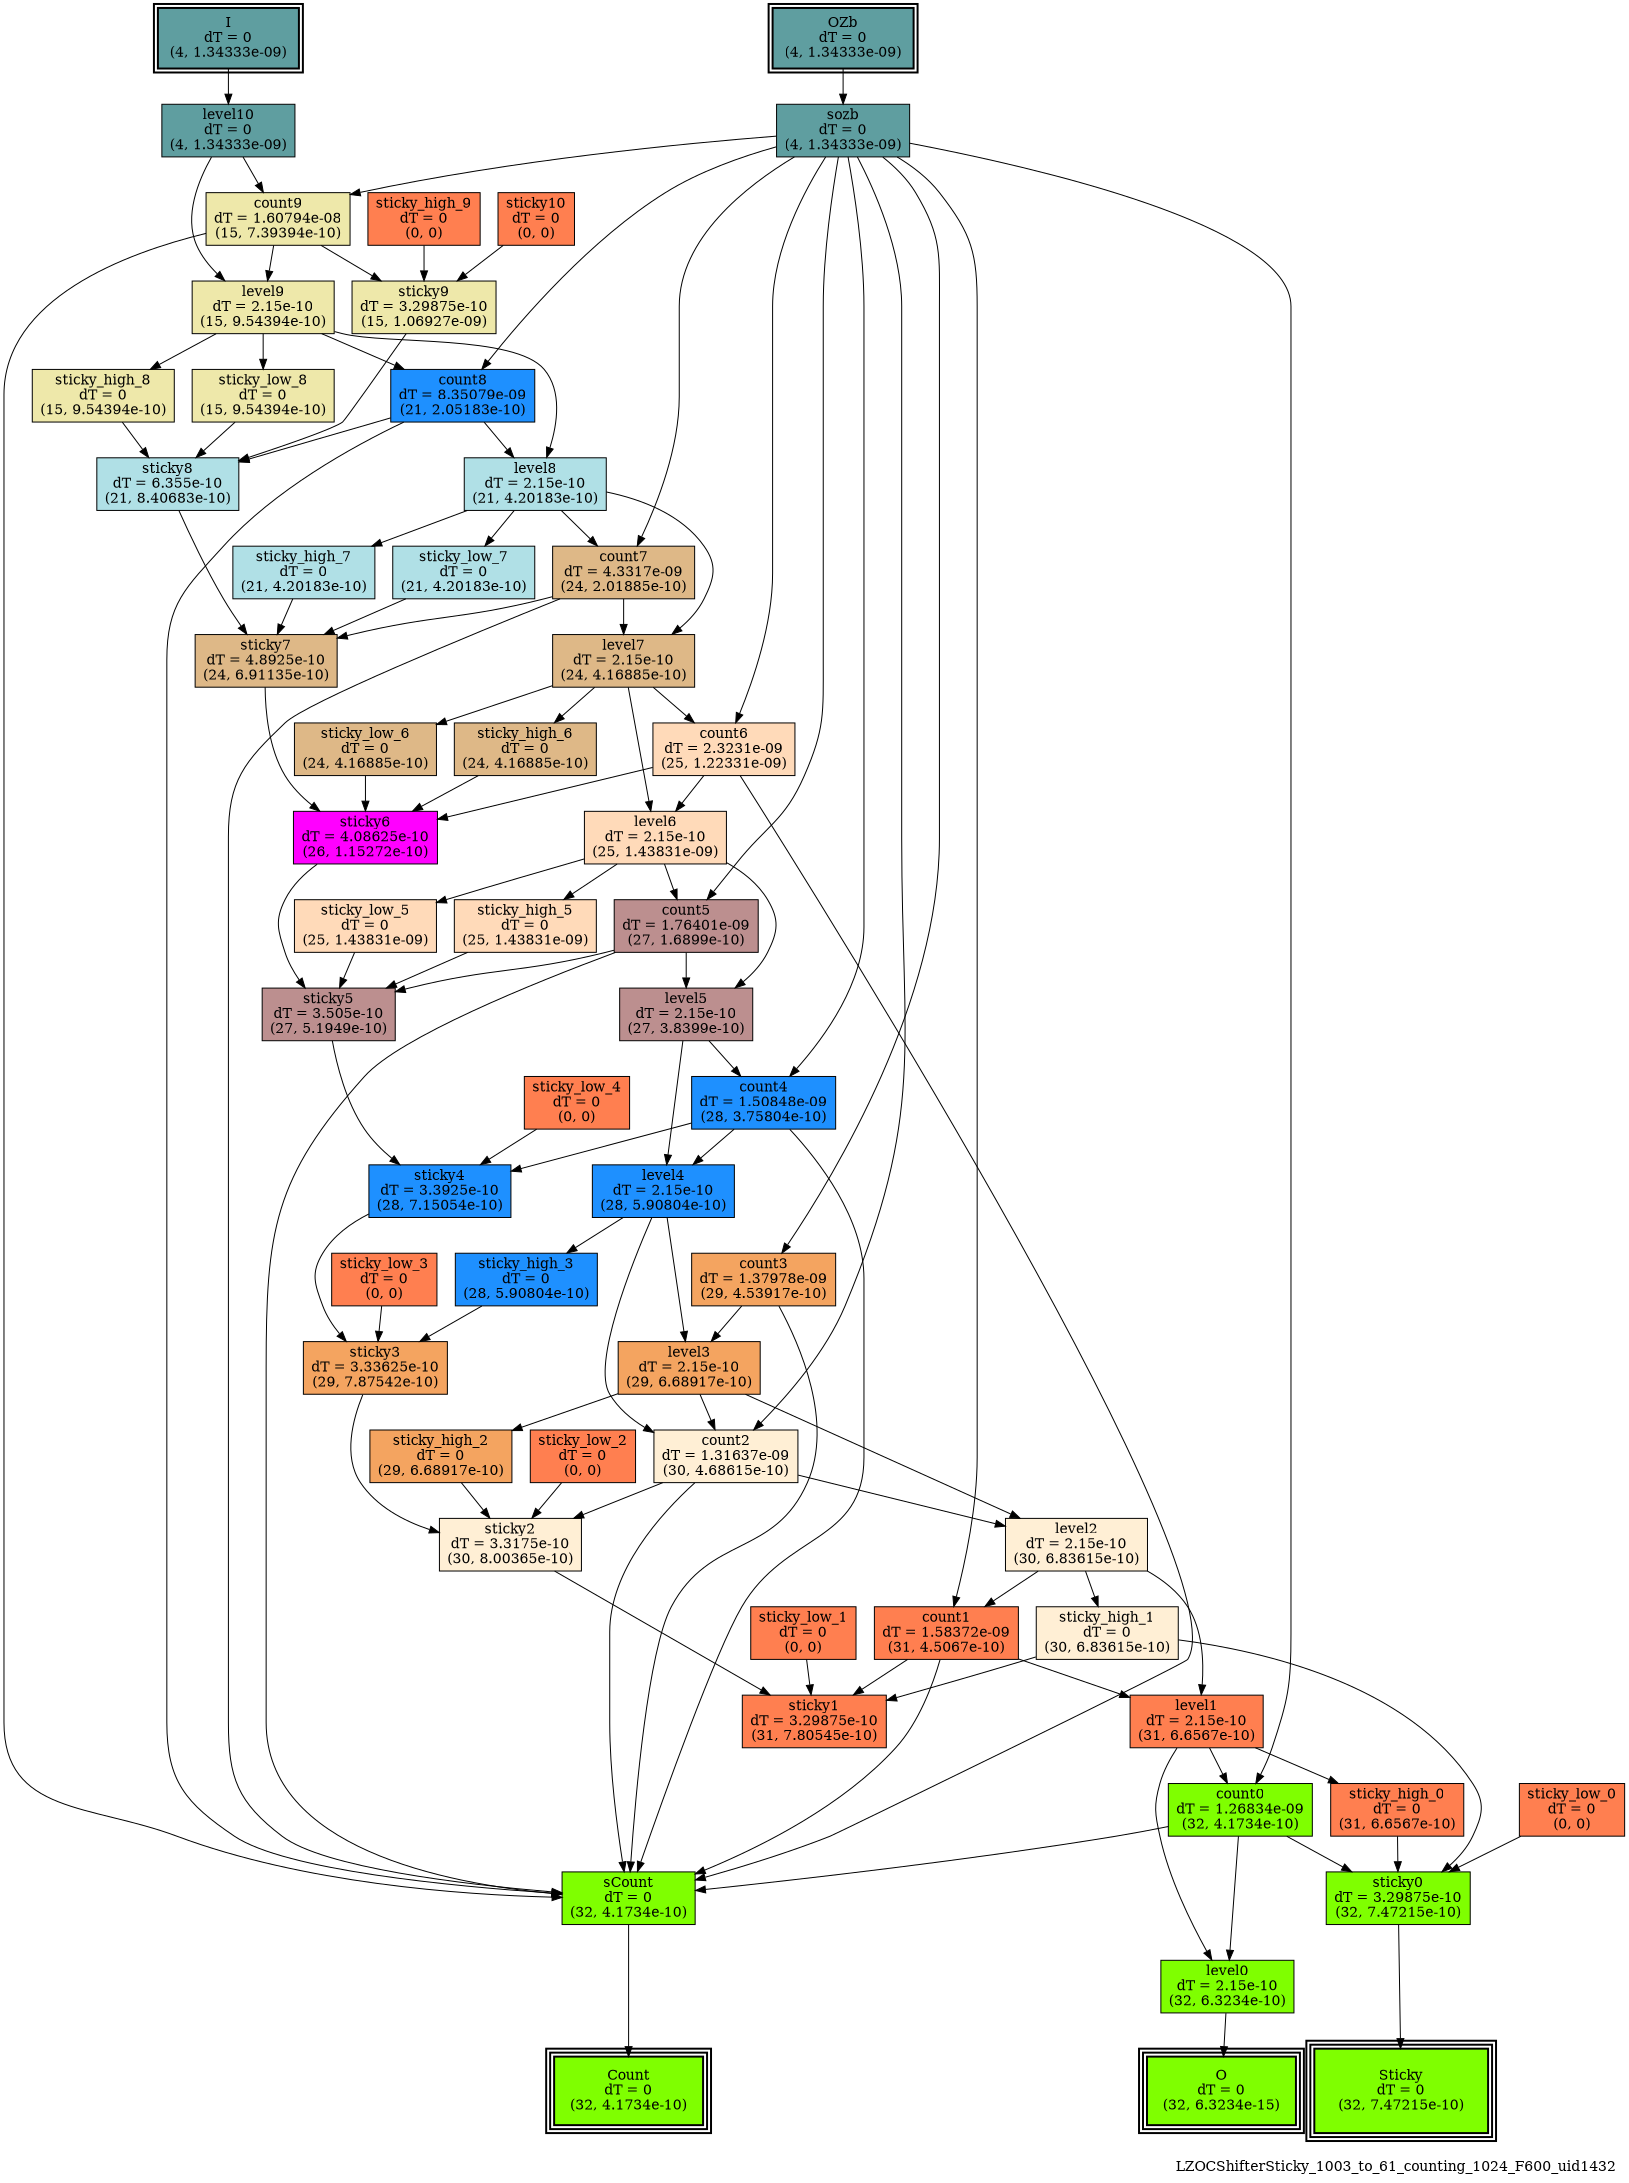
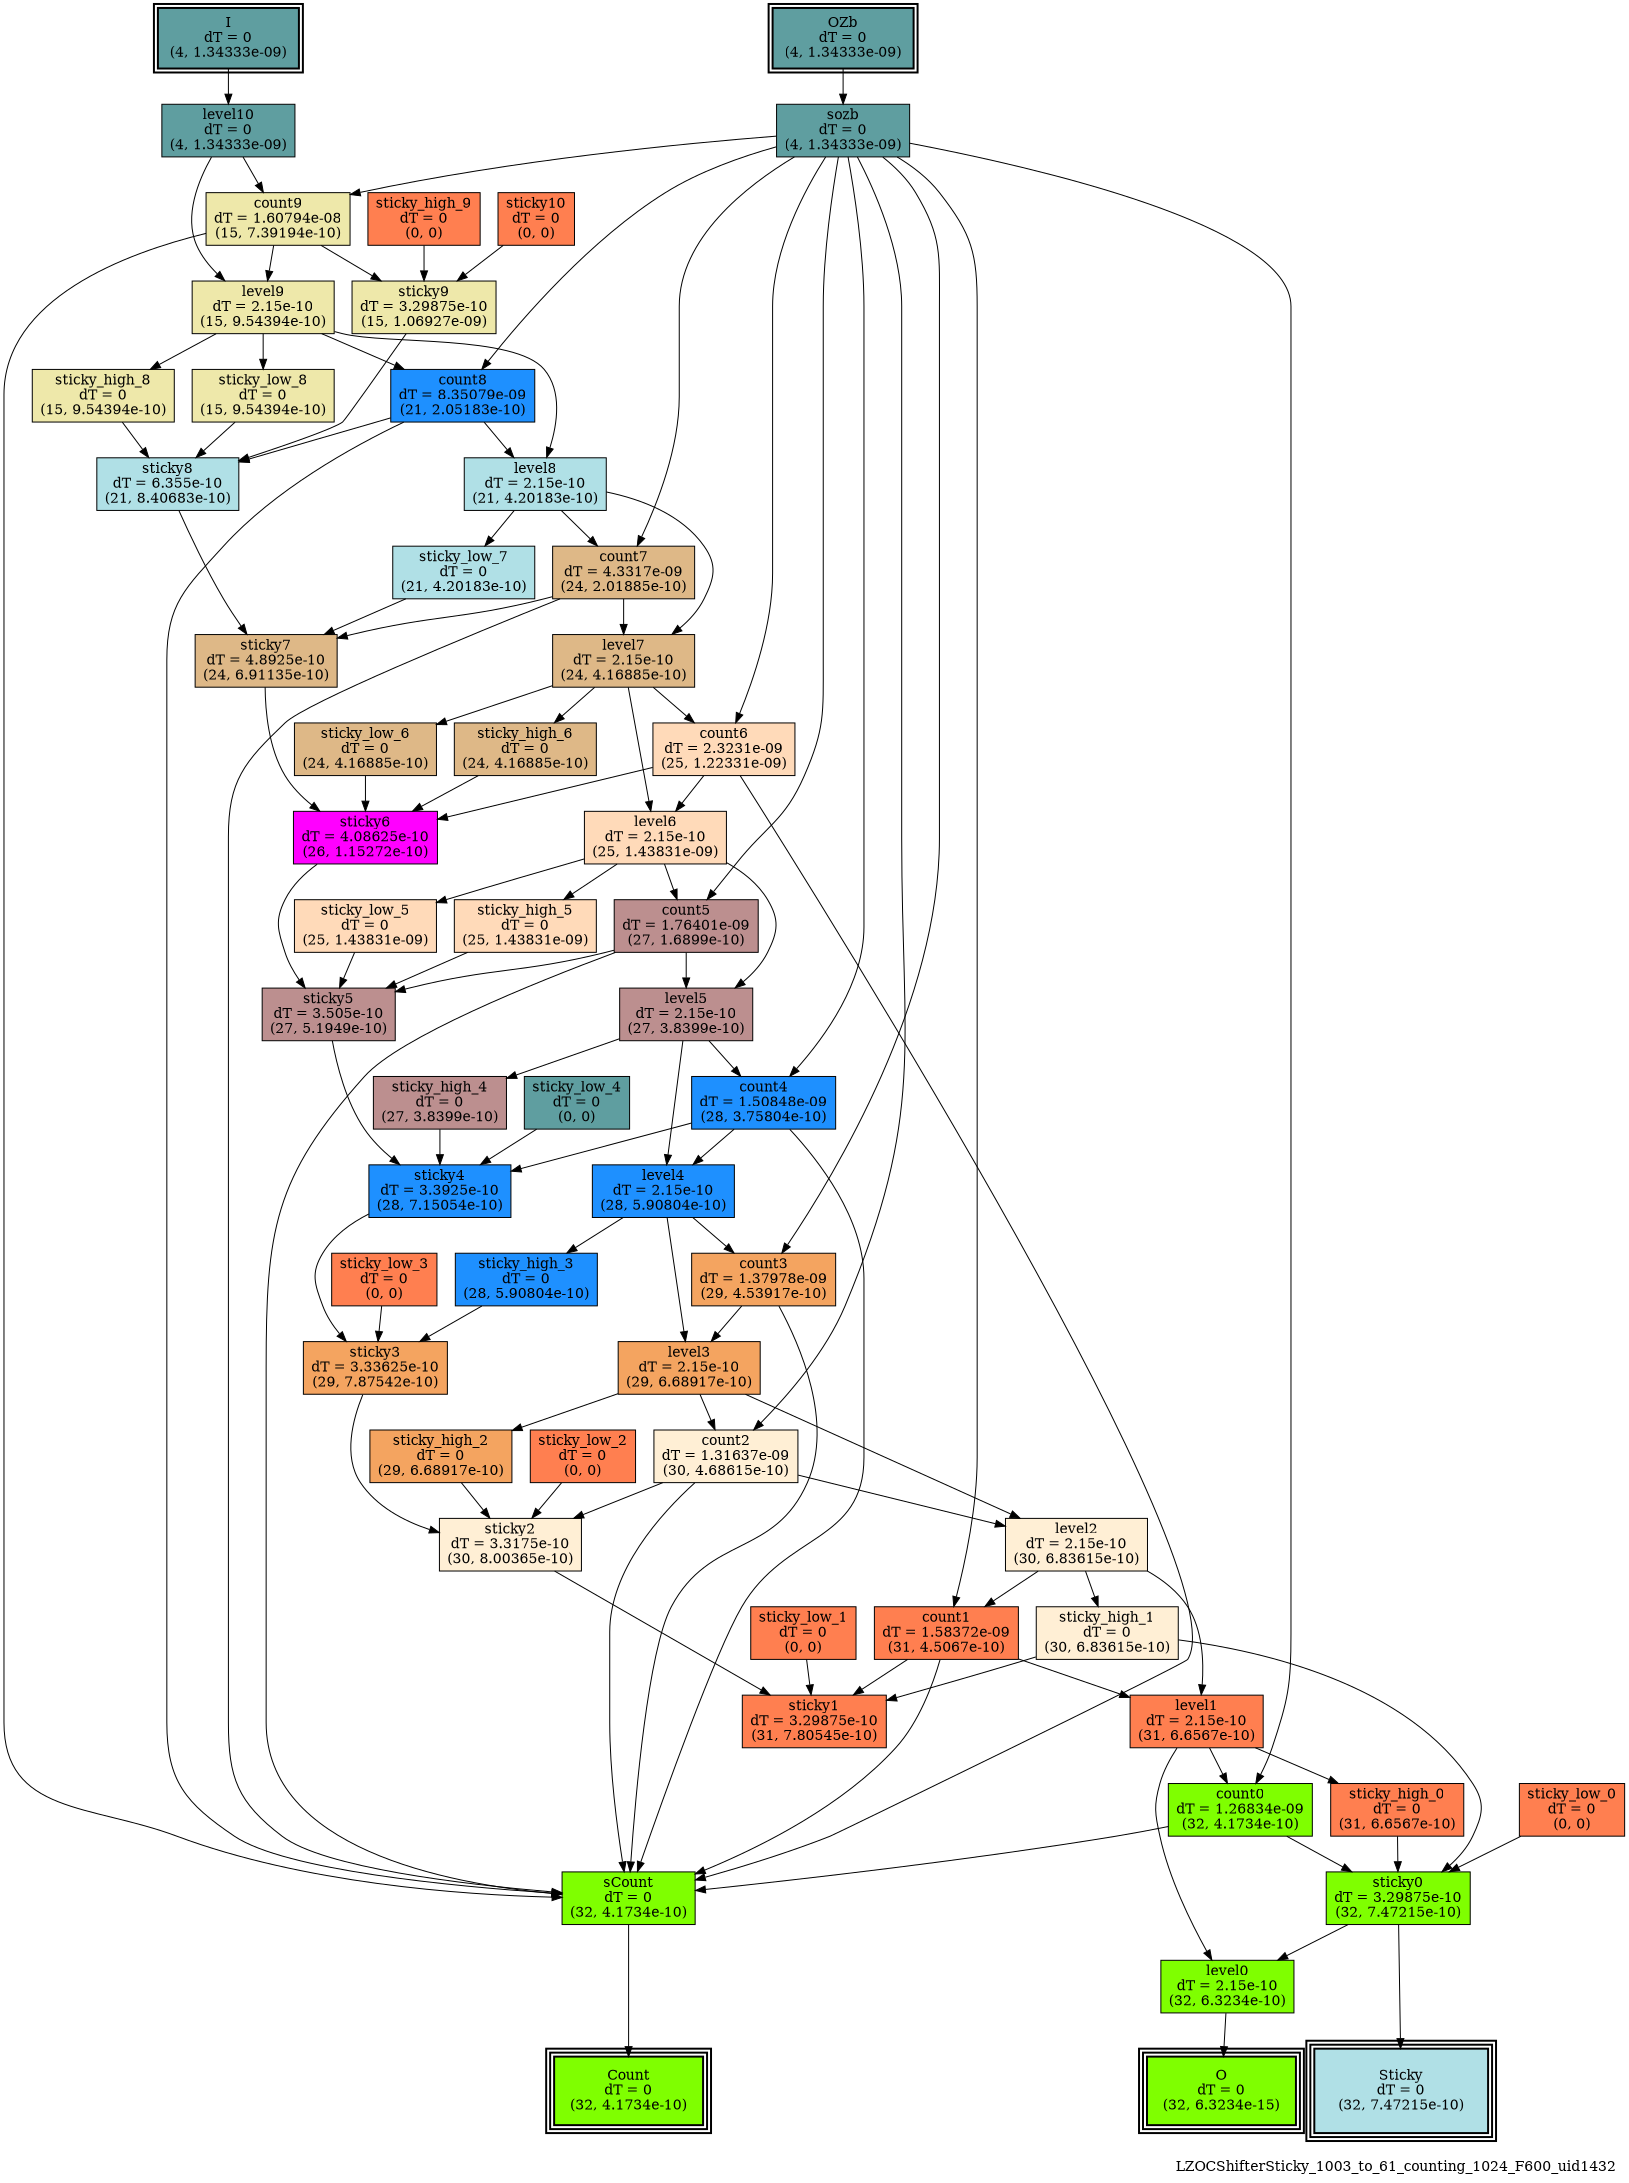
node "count9 dT = 1.60794e-08 (15, 7.39394e-10)": label "count9 dT = 1.60794e-08 (15, 7.39394e-10)" -> "count9 dT = 1.60794e-08 (15, 7.39194e-10)"
node "sticky_high_7 dT = 0 (21, 4.20183e-10)": removed
node "sticky_high_4 dT = 0 (27, 3.8399e-10)": added
node "sticky_low_4 dT = 0 (0, 0)": fillcolor coral -> cadetblue
edge "level4 dT = 2.15e-10 (28, 5.90804e-10)" -> "count2 dT = 1.31637e-09 (30, 4.68615e-10)": now "level4 dT = 2.15e-10 (28, 5.90804e-10)" -> "count3 dT = 1.37978e-09 (29, 4.53917e-10)"
edge "count0 dT = 1.26834e-09 (32, 4.1734e-10)" -> "level0 dT = 2.15e-10 (32, 6.3234e-10)": now "sticky0 dT = 3.29875e-10 (32, 7.47215e-10)" -> "level0 dT = 2.15e-10 (32, 6.3234e-10)"
node "Sticky dT = 0 (32, 7.47215e-10)": fillcolor chartreuse -> powderblue
